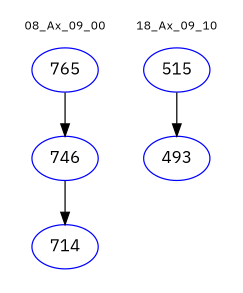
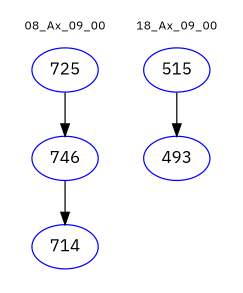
cluster "18_Ax_09_10": label "18_Ax_09_10" -> "18_Ax_09_00"
node "765": label "765" -> "725"
